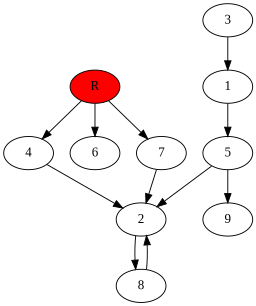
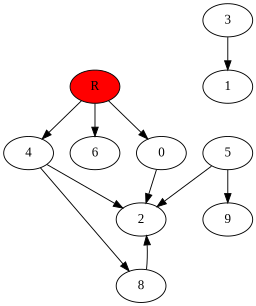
edge "1" -> "5": removed
node "7": label "7" -> "0"
edge "2" -> "8": now "4" -> "8"
